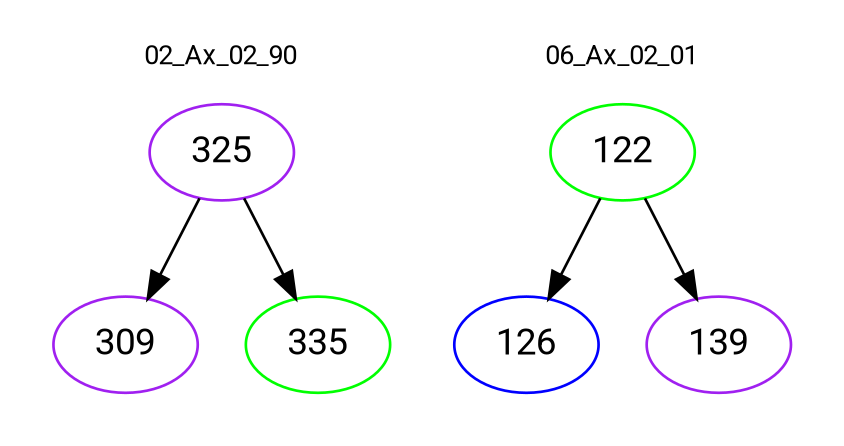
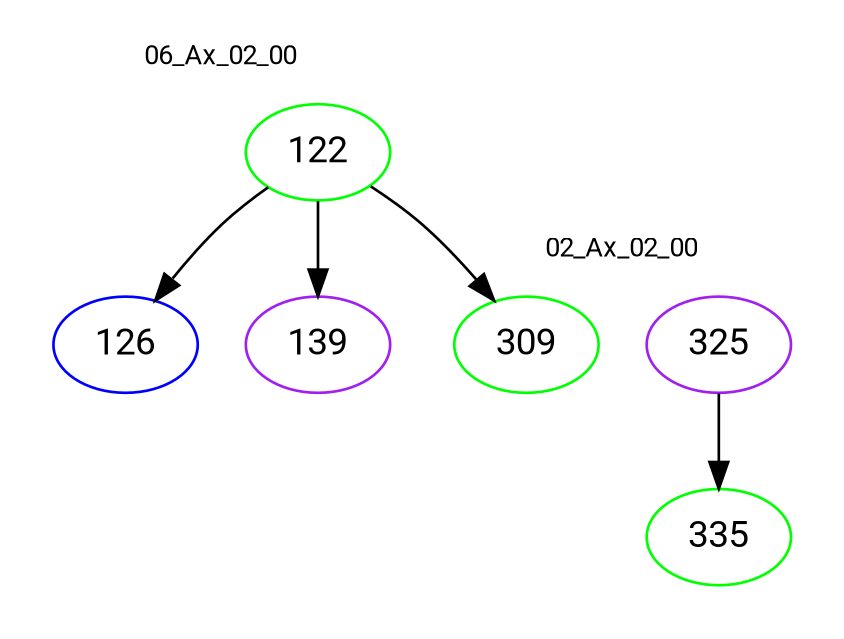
cluster "02_Ax_02_90": label "02_Ax_02_90" -> "02_Ax_02_00"
cluster "06_Ax_02_01": label "06_Ax_02_01" -> "06_Ax_02_00"
edge "325" -> "309": now "122" -> "309"
node "309": color purple -> green
